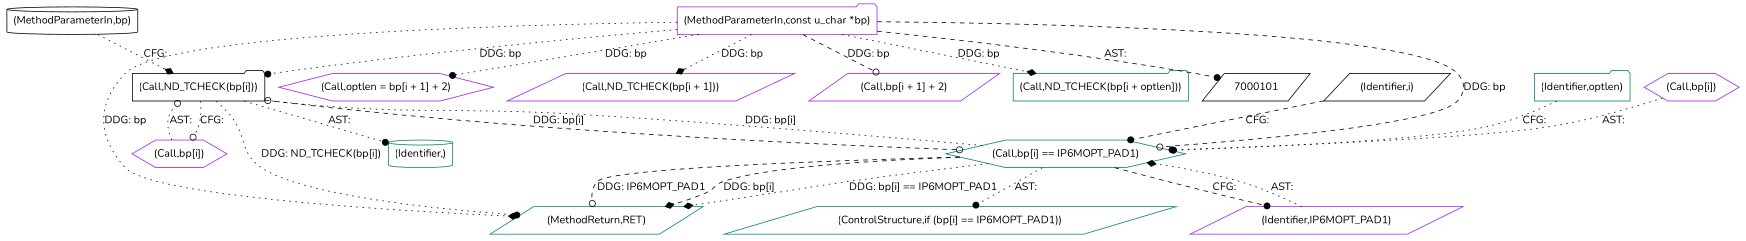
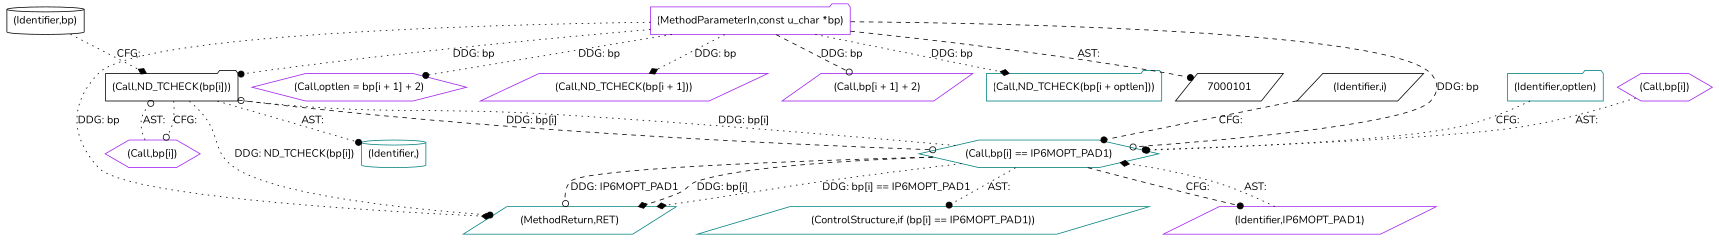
node "(MethodParameterIn,bp)": label "(MethodParameterIn,bp)" -> "(Identifier,bp)"
